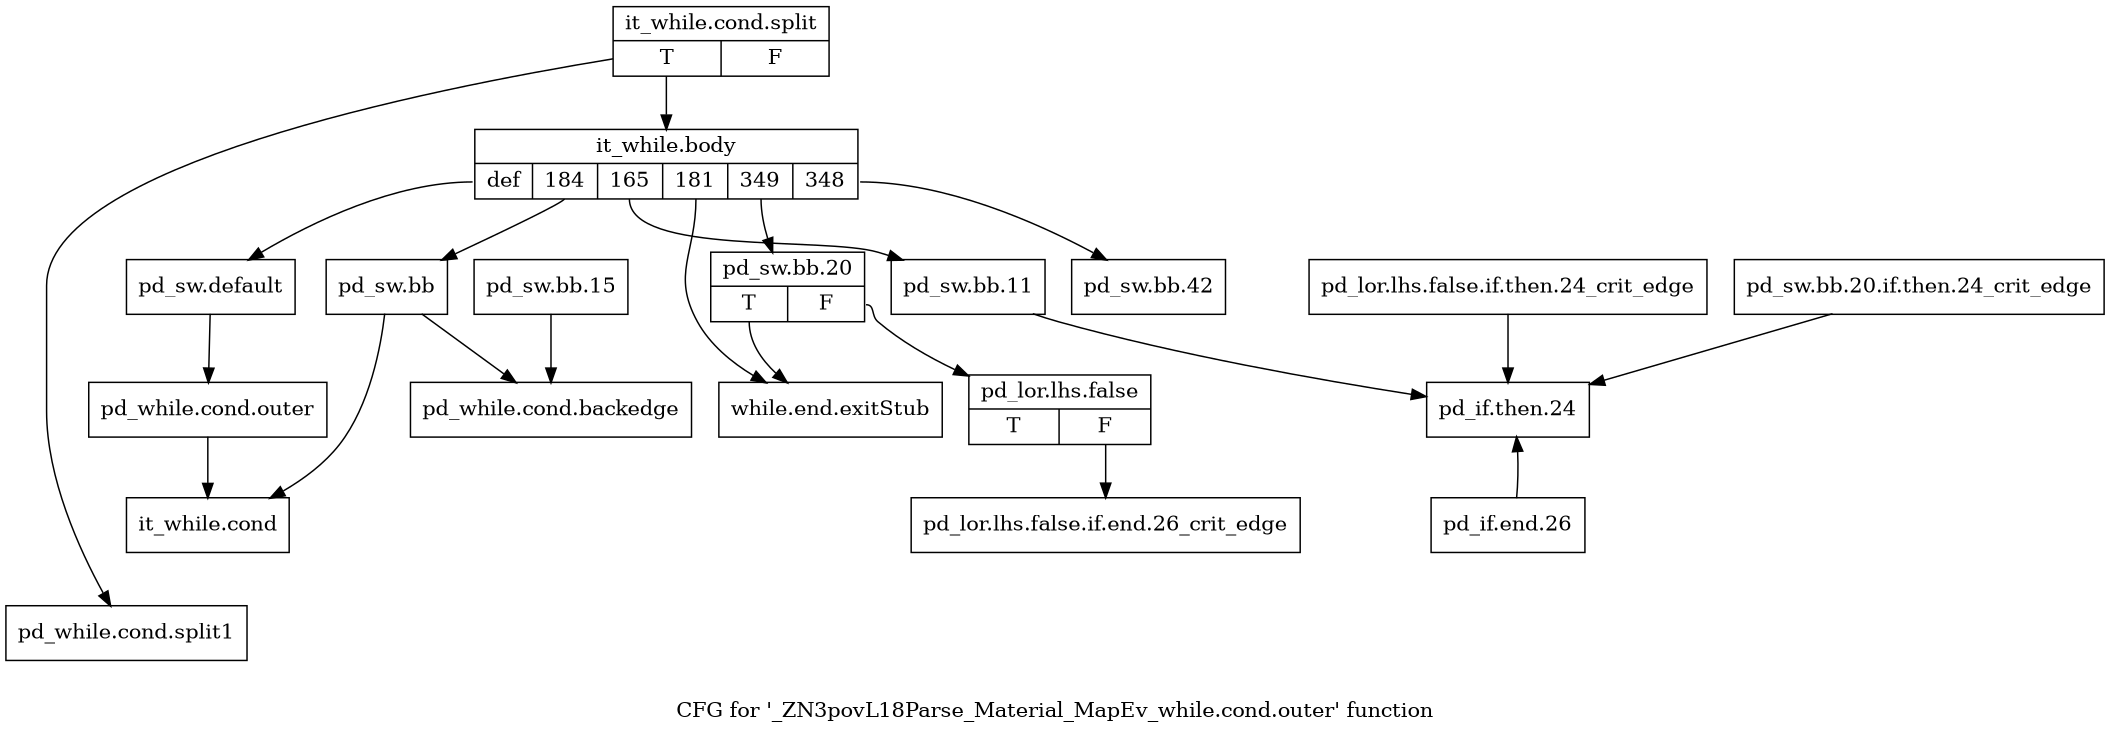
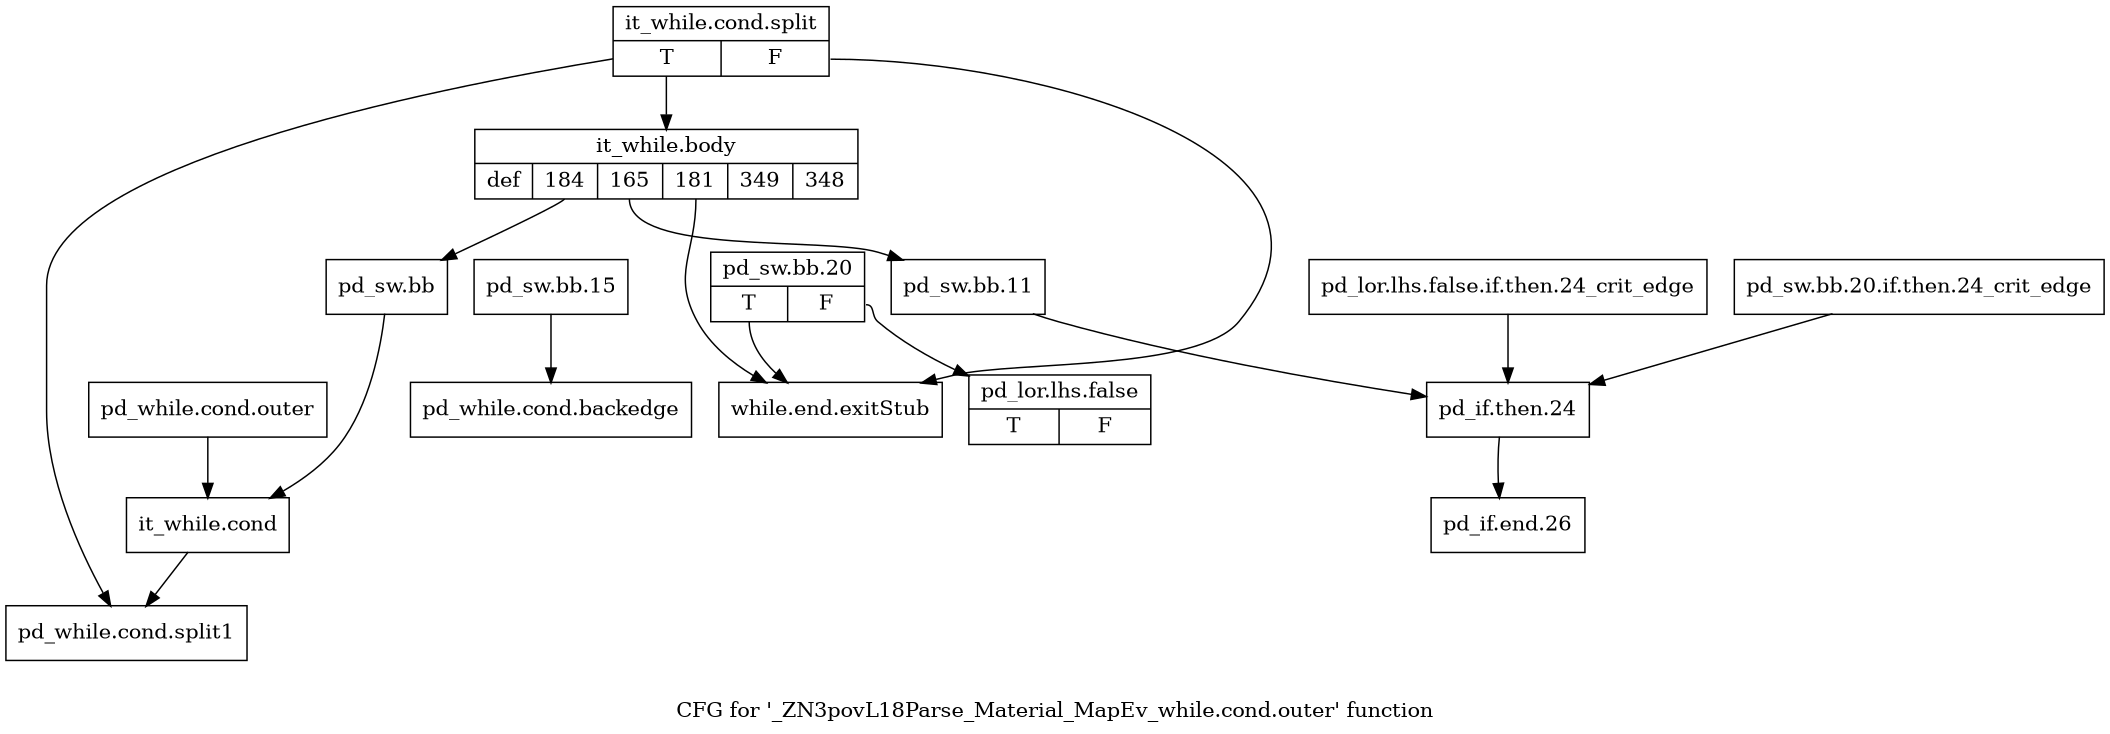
edge "it_while.cond.split" -> "while.end.exitStub": added
edge "it_while.body" -> "pd_sw.bb.20": removed
node "pd_sw.default": removed
node "pd_sw.bb.42": removed
edge "pd_sw.bb" -> "pd_while.cond.backedge": removed
edge "pd_if.end.26" -> "pd_if.then.24": reversed
node "pd_lor.lhs.false.if.end.26_crit_edge": removed
edge "it_while.cond" -> "pd_while.cond.split1": added
